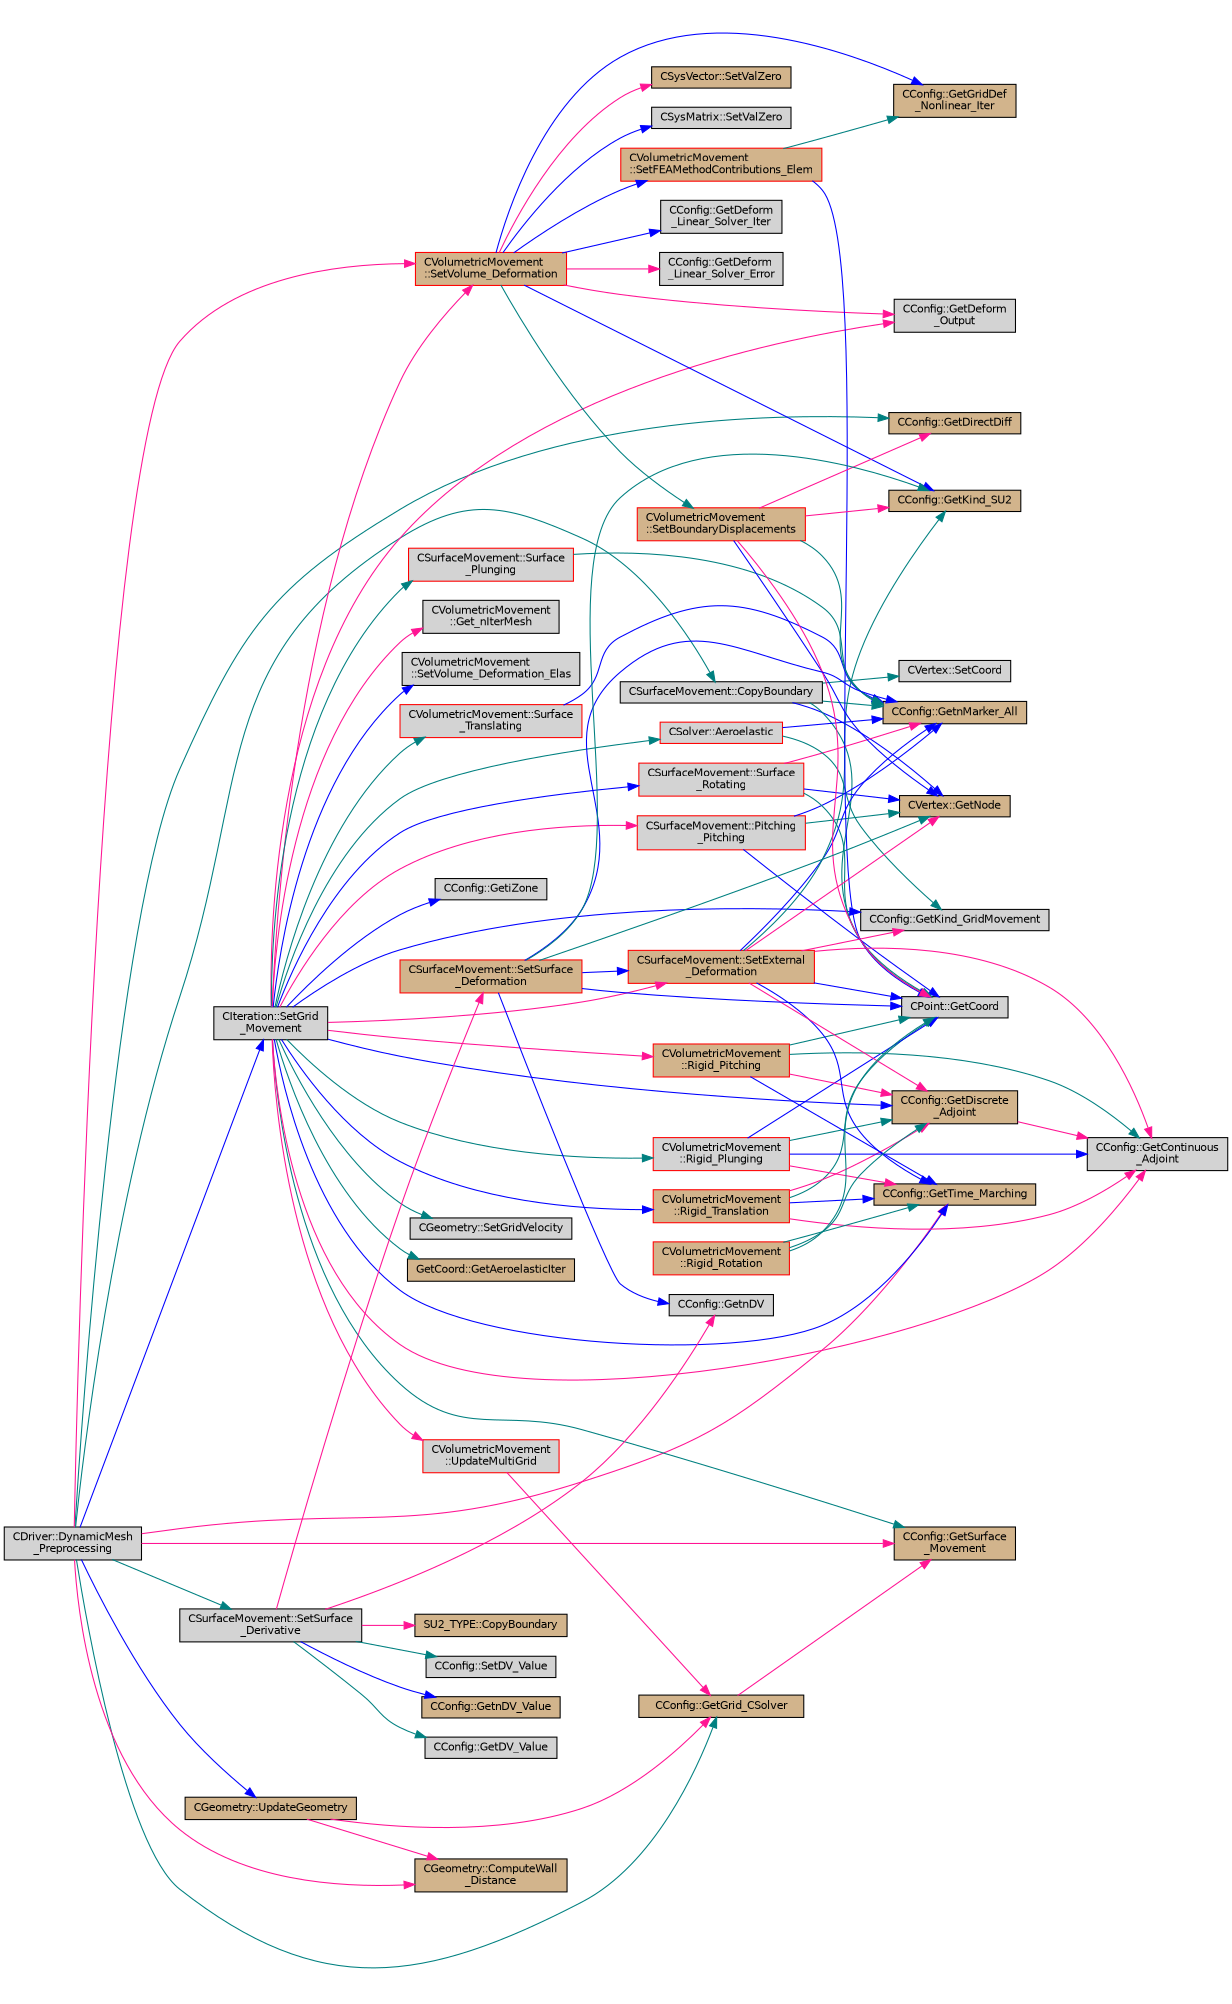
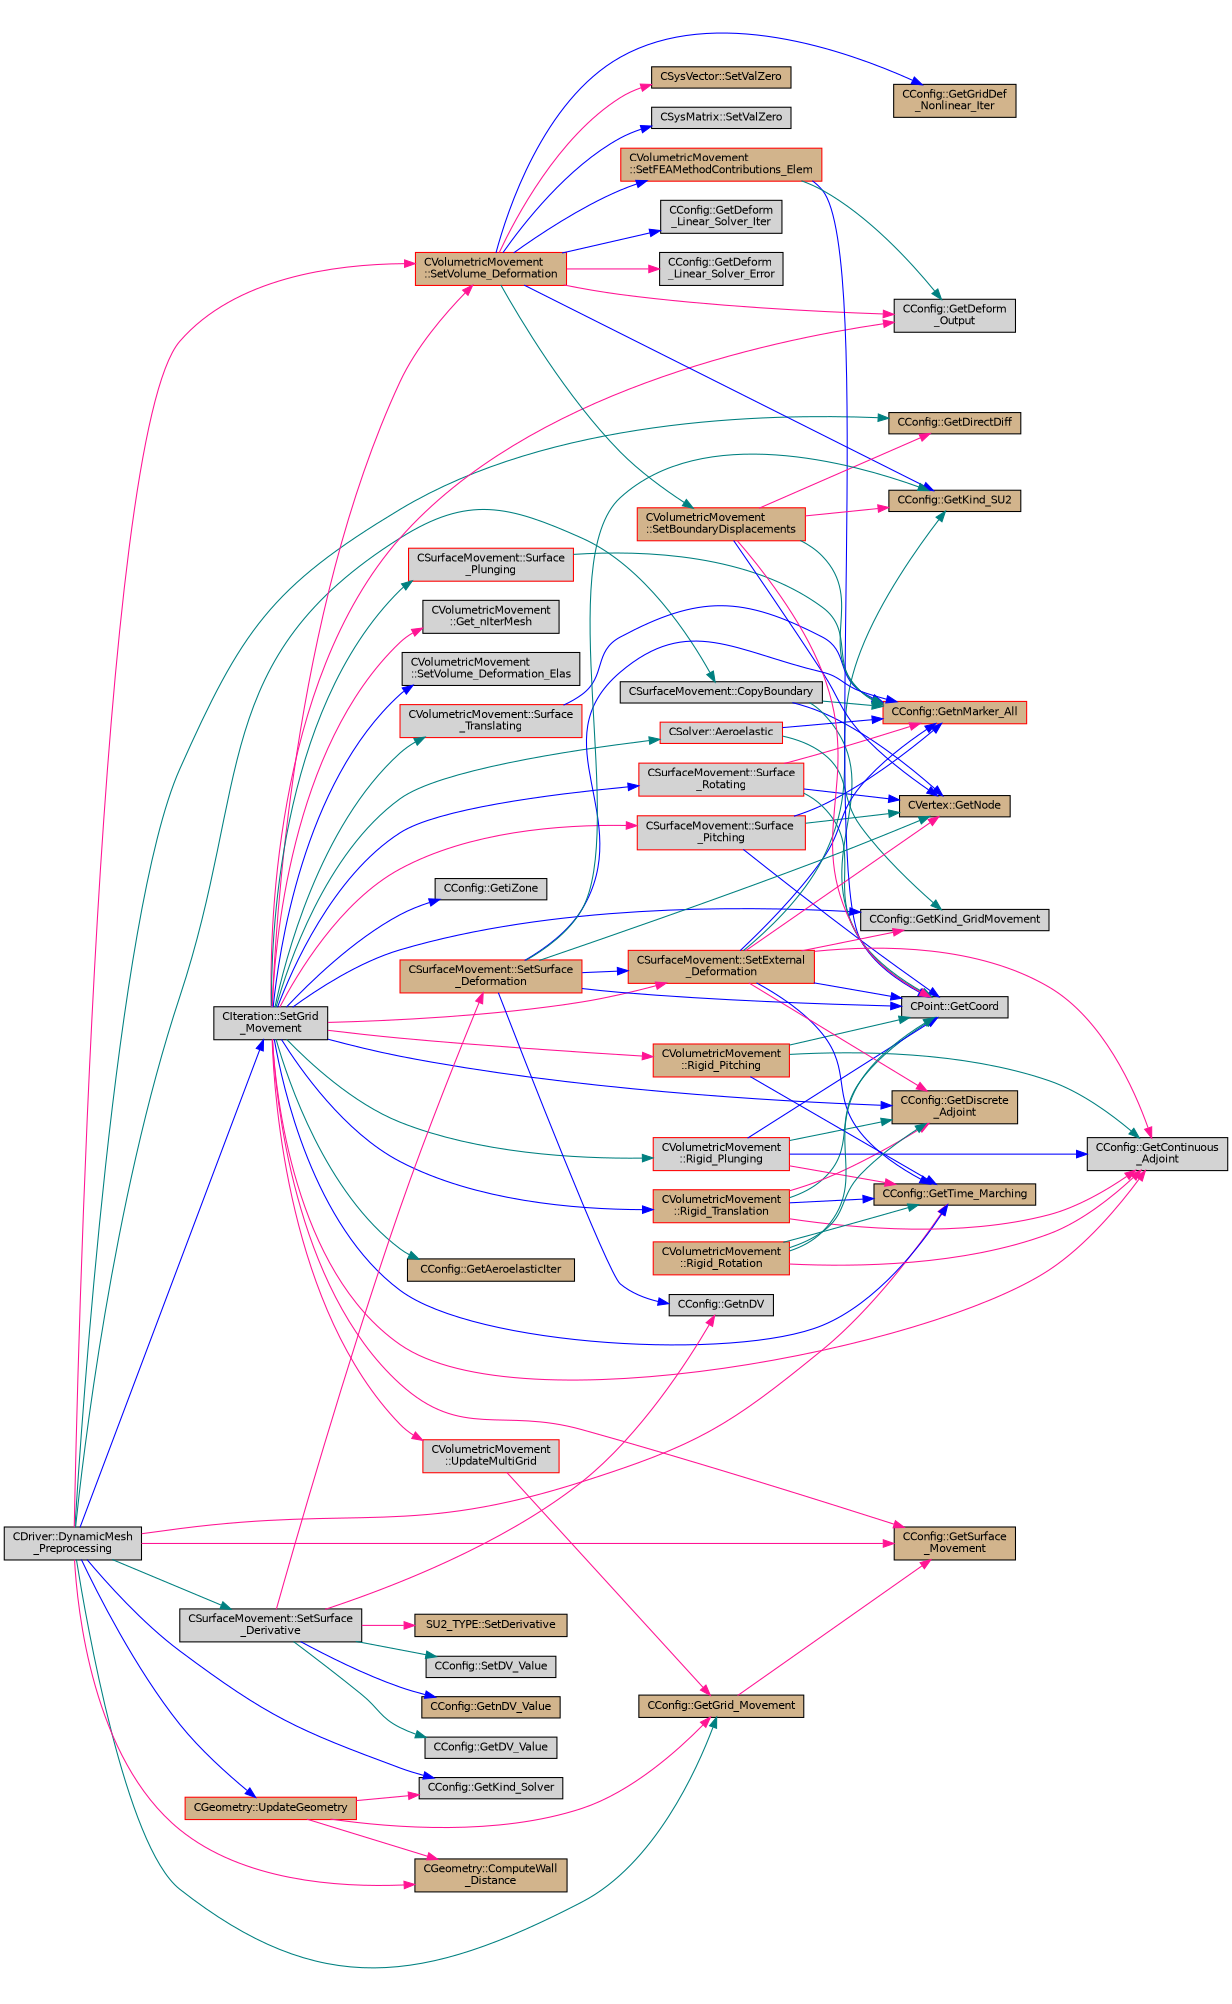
edge "CVolumetricMovement ::SetFEAMethodContributions_Elem" -> "CConfig::GetGridDef _Nonlinear_Iter": now "CVolumetricMovement ::SetFEAMethodContributions_Elem" -> "CConfig::GetDeform _Output"
node "CVertex::SetCoord": removed
node "CConfig::GetnMarker_All": color black -> red
node "CSurfaceMovement::Pitching _Pitching": label "CSurfaceMovement::Pitching _Pitching" -> "CSurfaceMovement::Surface _Pitching"
edge "CVolumetricMovement ::Rigid_Pitching" -> "CConfig::GetDiscrete _Adjoint": removed
edge "CConfig::GetDiscrete _Adjoint" -> "CConfig::GetContinuous _Adjoint": now "CVolumetricMovement ::Rigid_Rotation" -> "CConfig::GetContinuous _Adjoint"
node "CGeometry::SetGridVelocity": removed
node "GetCoord::GetAeroelasticIter": label "GetCoord::GetAeroelasticIter" -> "CConfig::GetAeroelasticIter"
edge "CIteration::SetGrid _Movement" -> "CConfig::GetSurface _Movement": color teal -> deeppink
node "SU2_TYPE::CopyBoundary": label "SU2_TYPE::CopyBoundary" -> "SU2_TYPE::SetDerivative"
node "CConfig::GetGrid_CSolver": label "CConfig::GetGrid_CSolver" -> "CConfig::GetGrid_Movement"
node "CConfig::GetKind_Solver": added
node "CGeometry::UpdateGeometry": color black -> red
